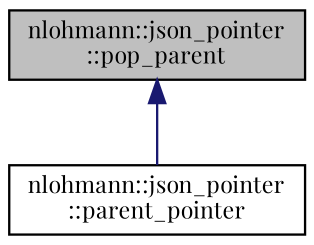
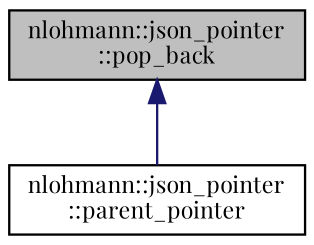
node "nlohmann::json_pointer ::pop_parent": label "nlohmann::json_pointer ::pop_parent" -> "nlohmann::json_pointer ::pop_back"
